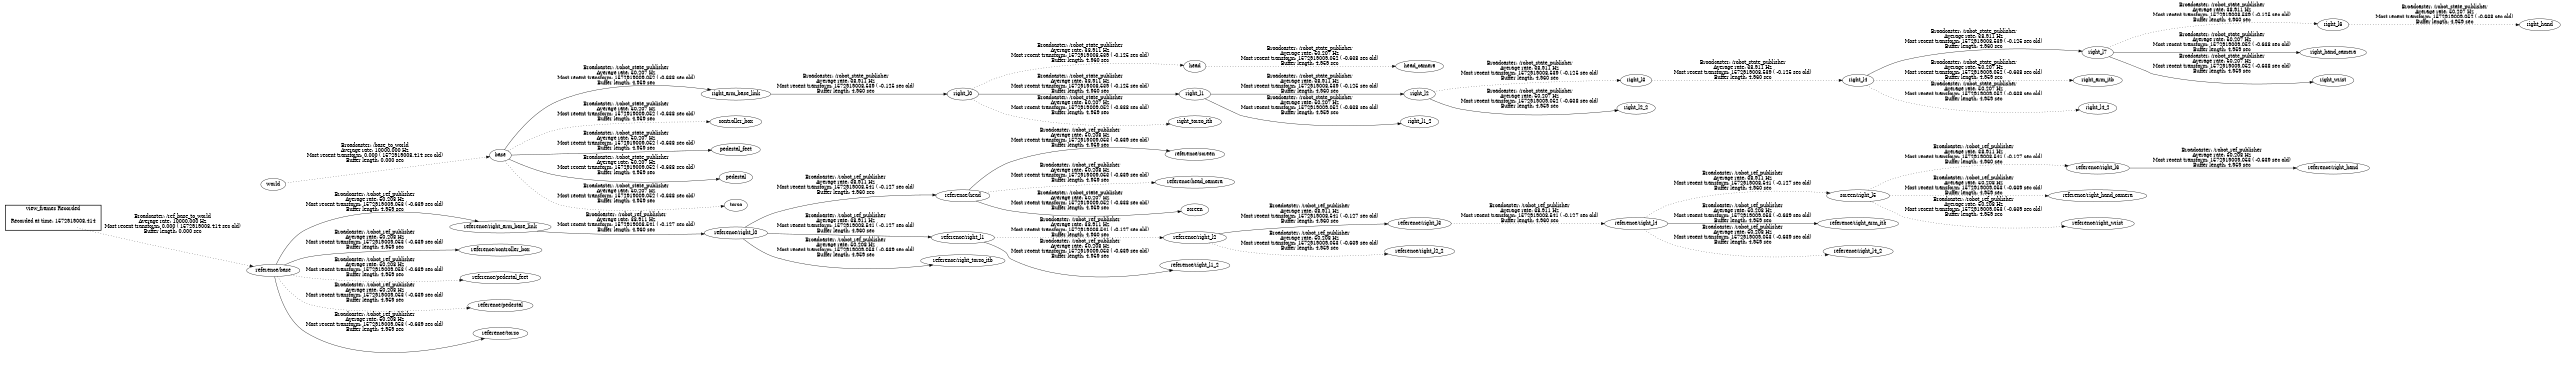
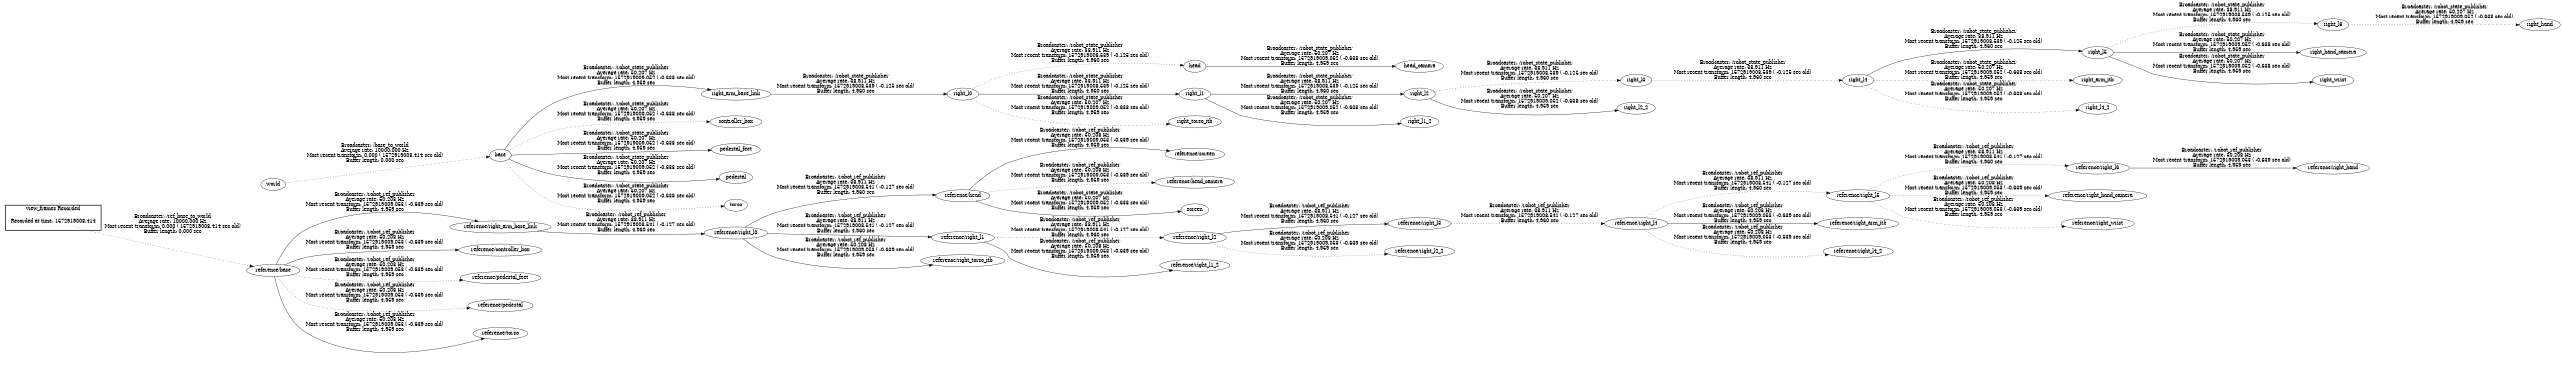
node "right_l7": label "right_l7" -> "right_l5"
edge "head" -> "head_camera": style dotted -> solid
node "screen/right_l5": label "screen/right_l5" -> "reference/right_l5"
